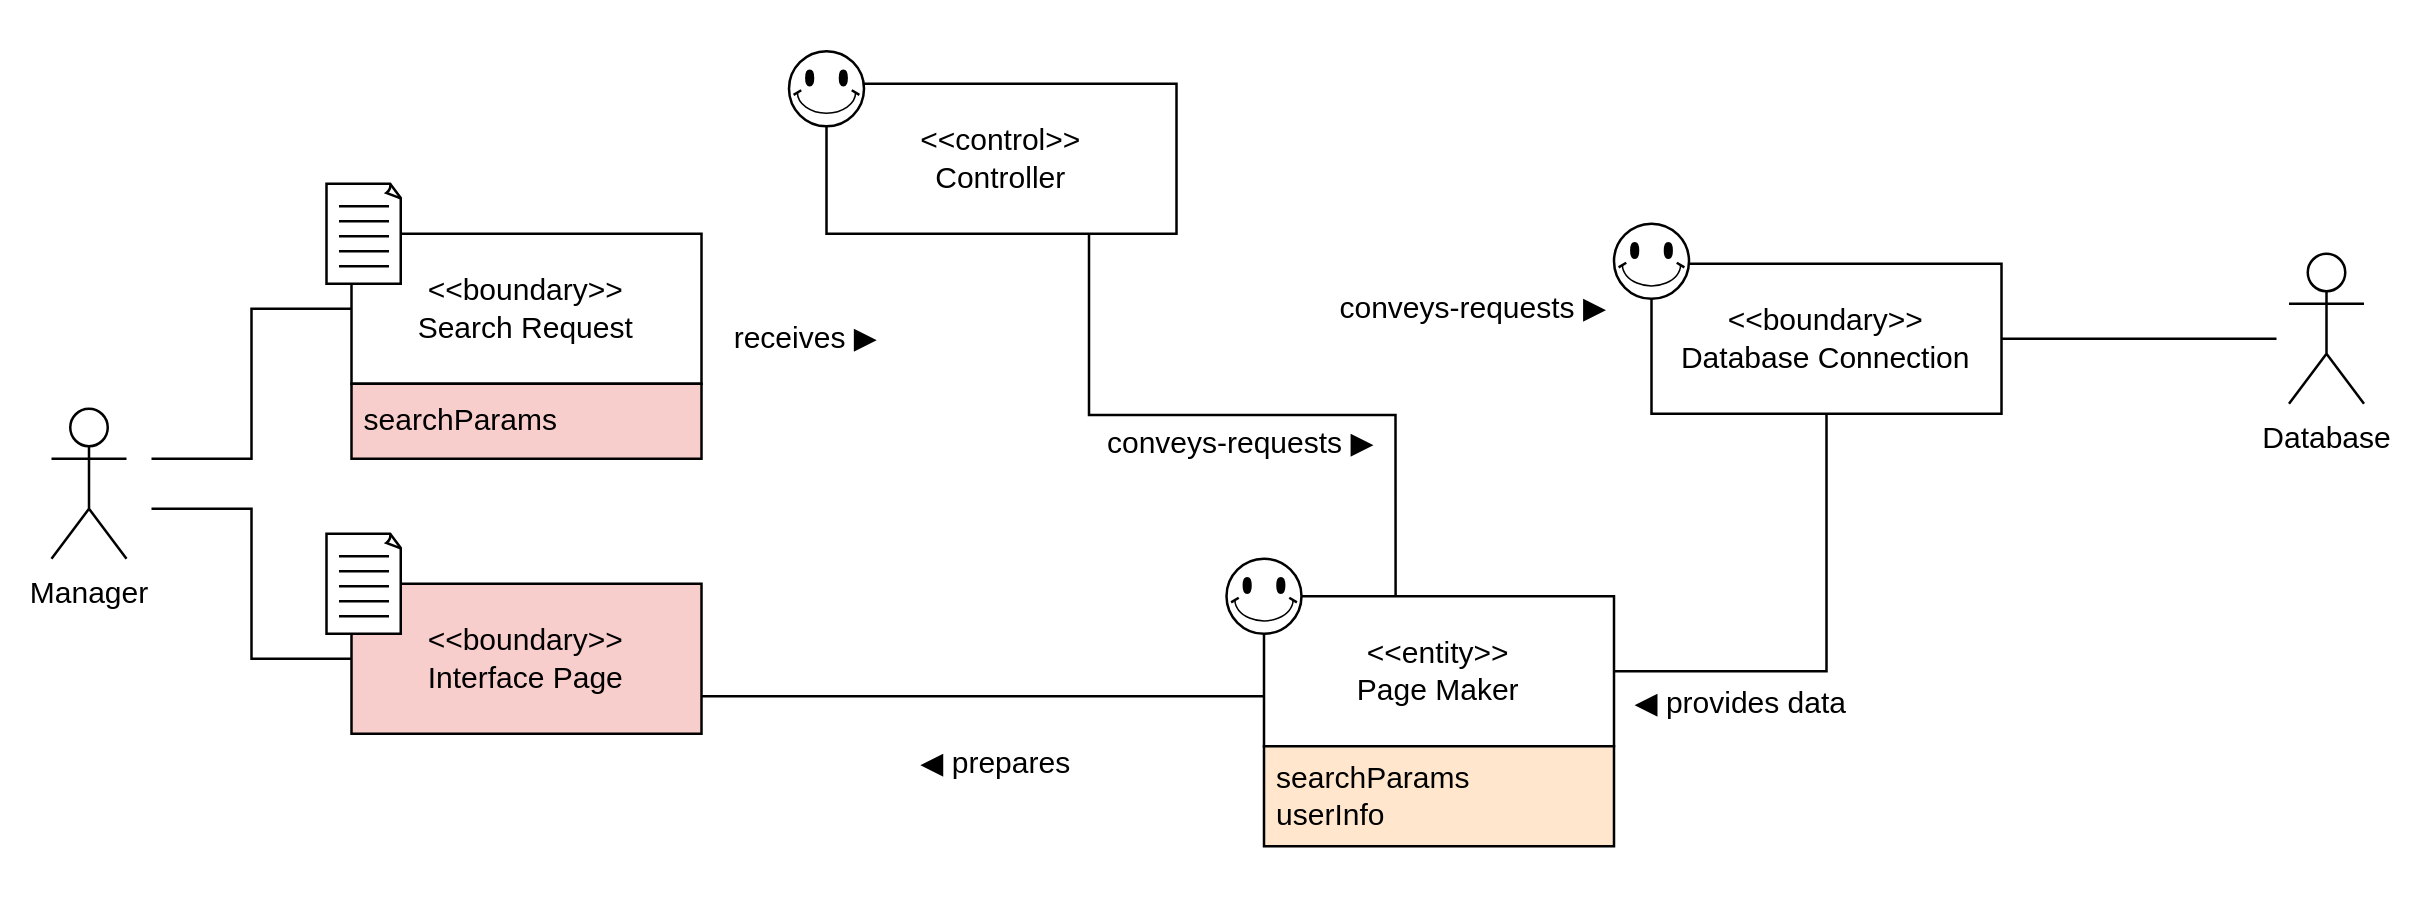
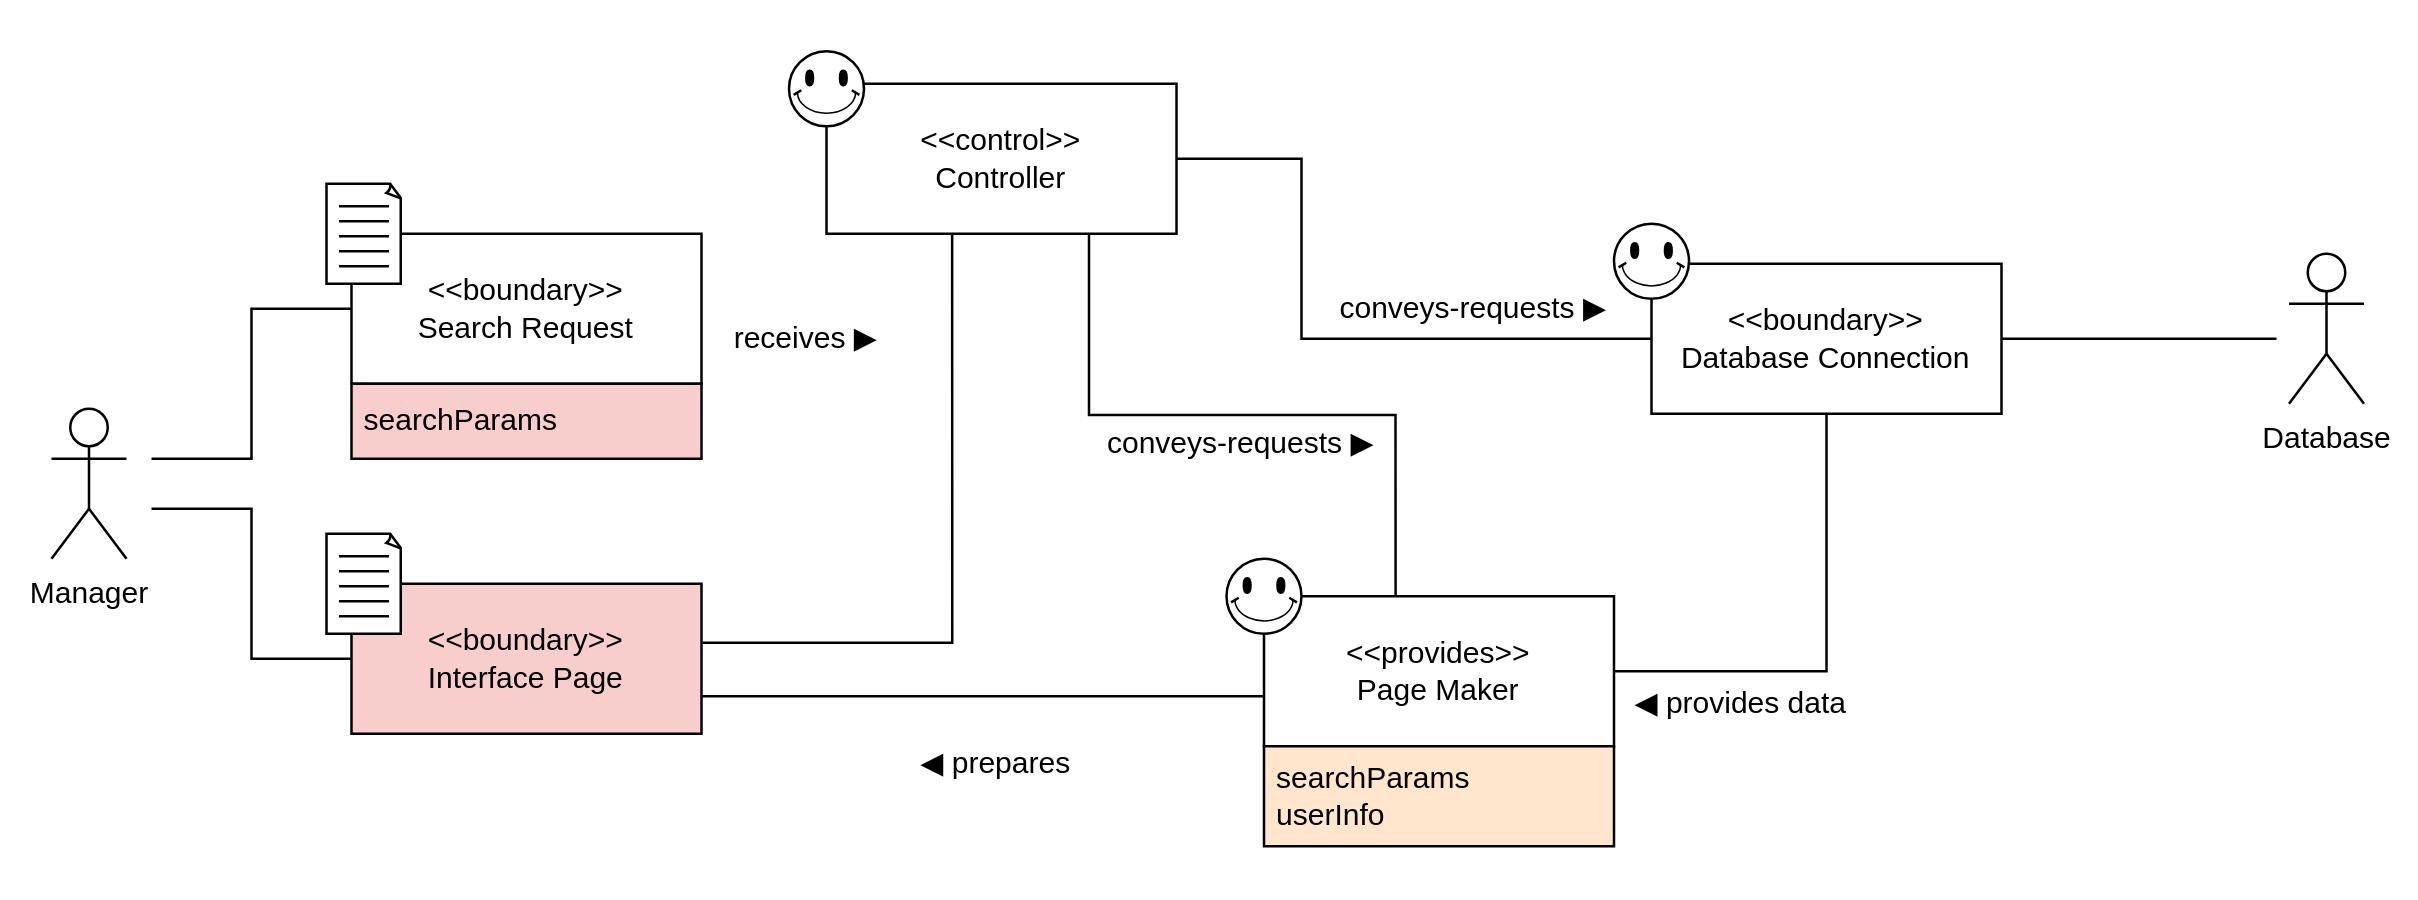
edge "<<control>> Controller" -- "<<boundary>> Database Connection": added
edge "<<control>> Controller" -- "<<boundary>> Interface Page": added
node "<<entity>> Page Maker": label "<<entity>> Page Maker" -> "<<provides>> Page Maker"
